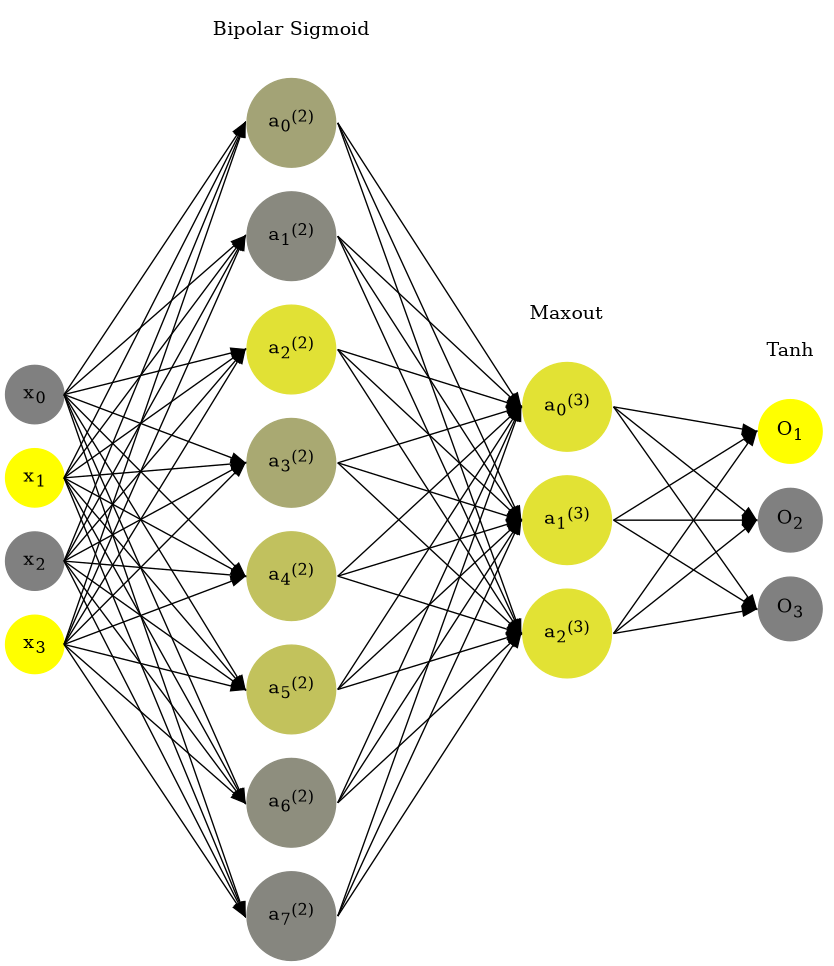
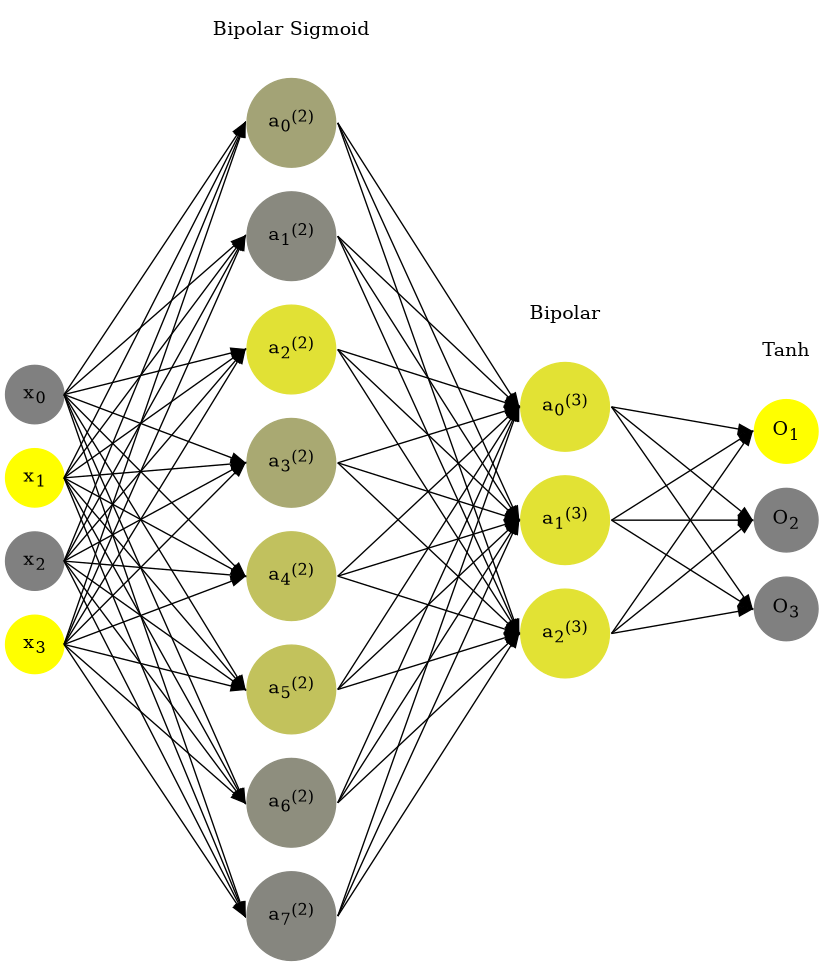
node "Maxout": label "Maxout" -> "Bipolar"
